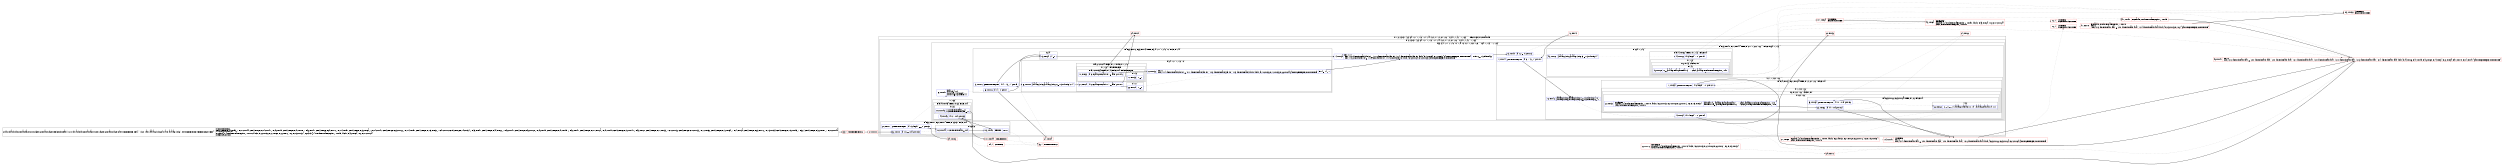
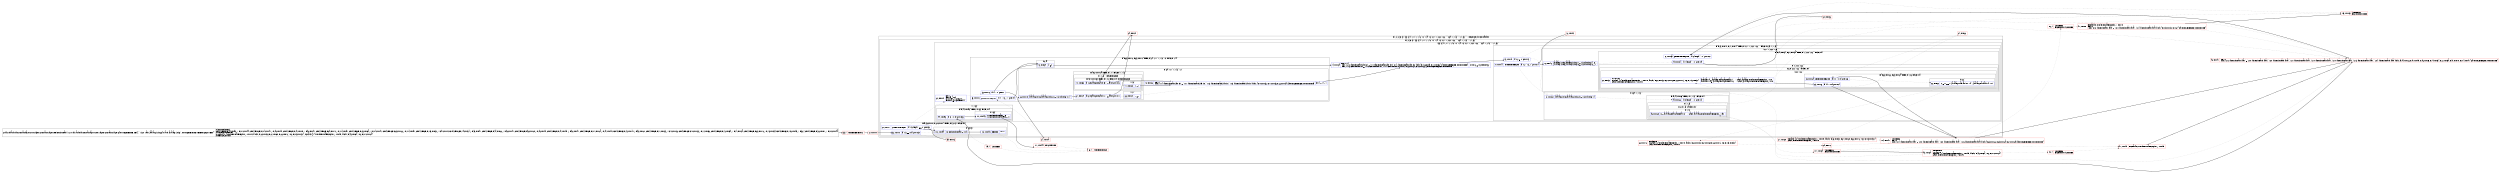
edge "71: 0x0035" -> "72: 0x0036": added
edge "67: 0x0029" -> "68: 0x002b": style bold -> dotted
edge "99: 0x0093" -> "103: 0x009c": now "99: 0x0093" -> "100: 0x0095"
edge "81: 0x005a" -> "98: 0x0091": reversed
